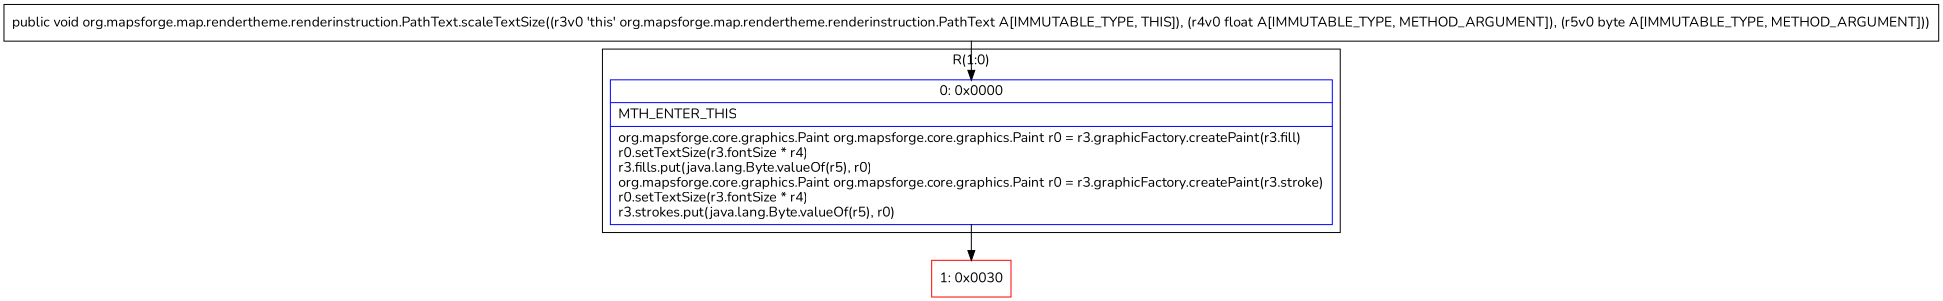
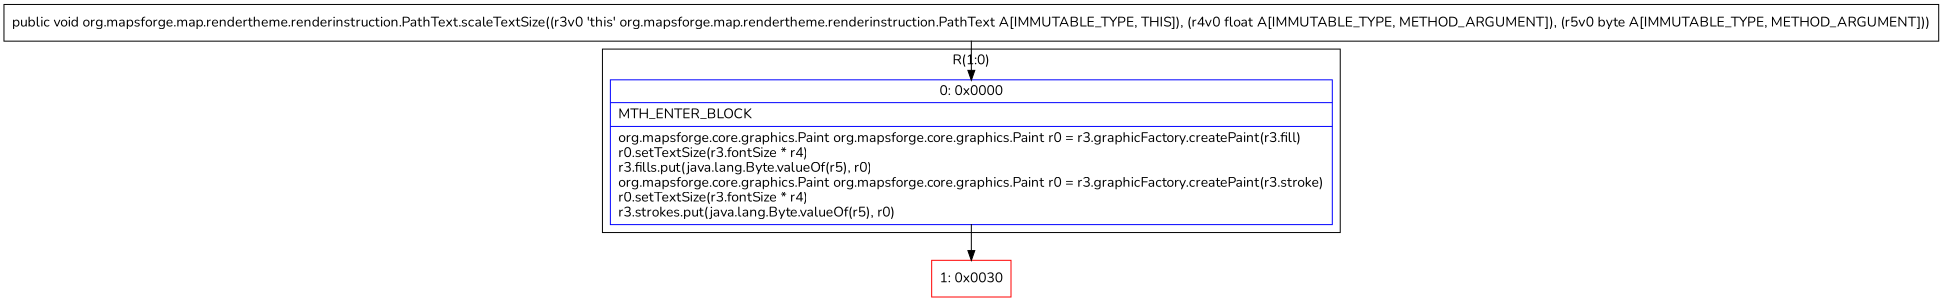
node "0: 0x0000": text "MTH_ENTER_THIS" -> "MTH_ENTER_BLOCK"
